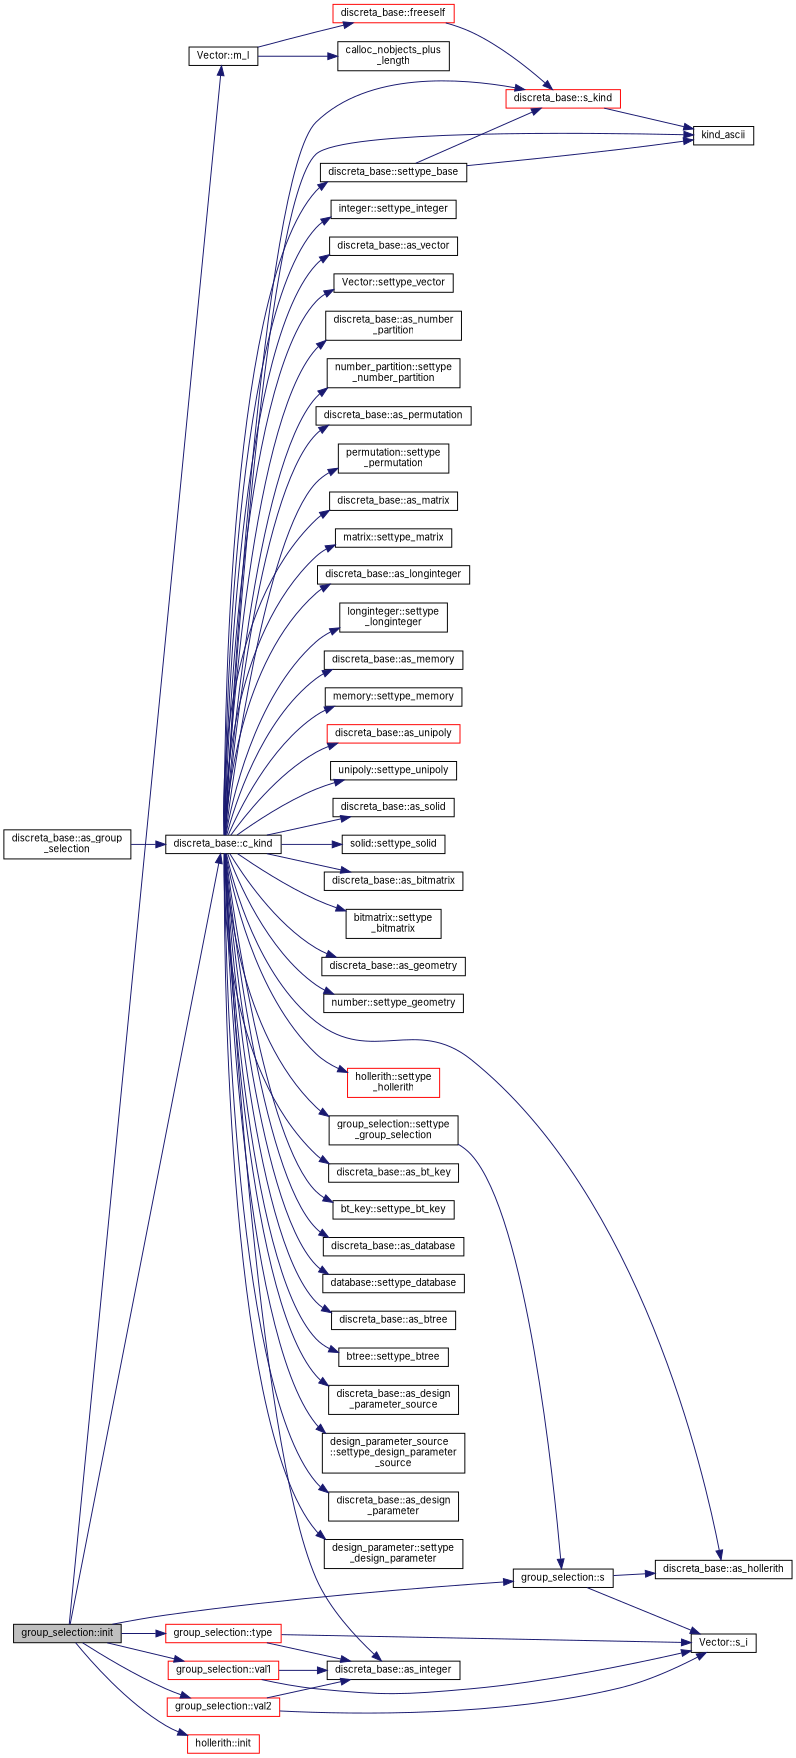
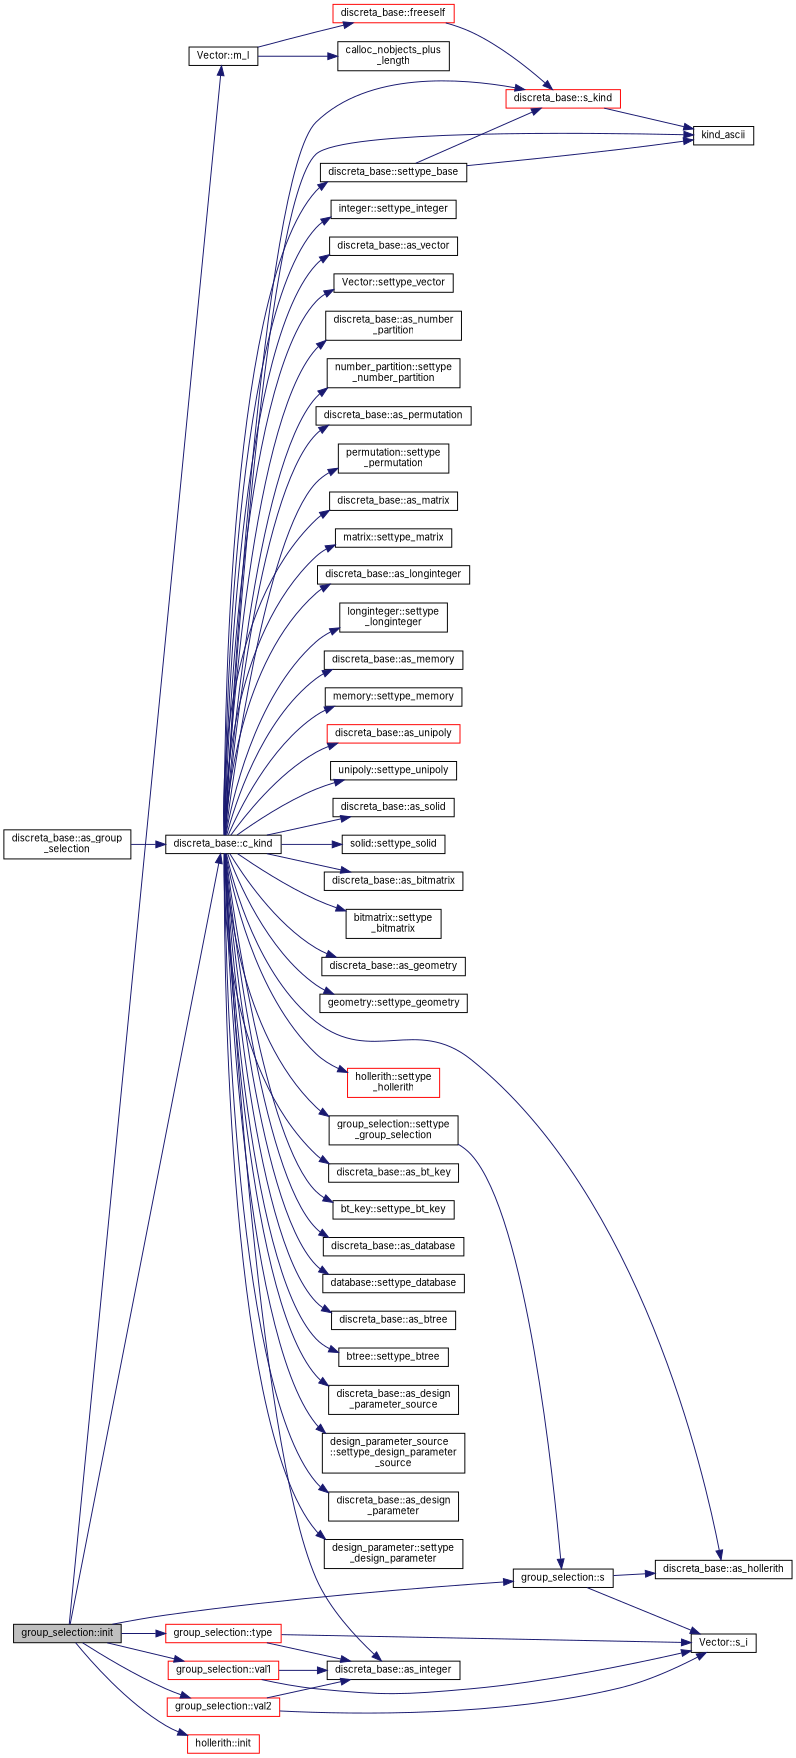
node "number::settype_geometry": label "number::settype_geometry" -> "geometry::settype_geometry"
